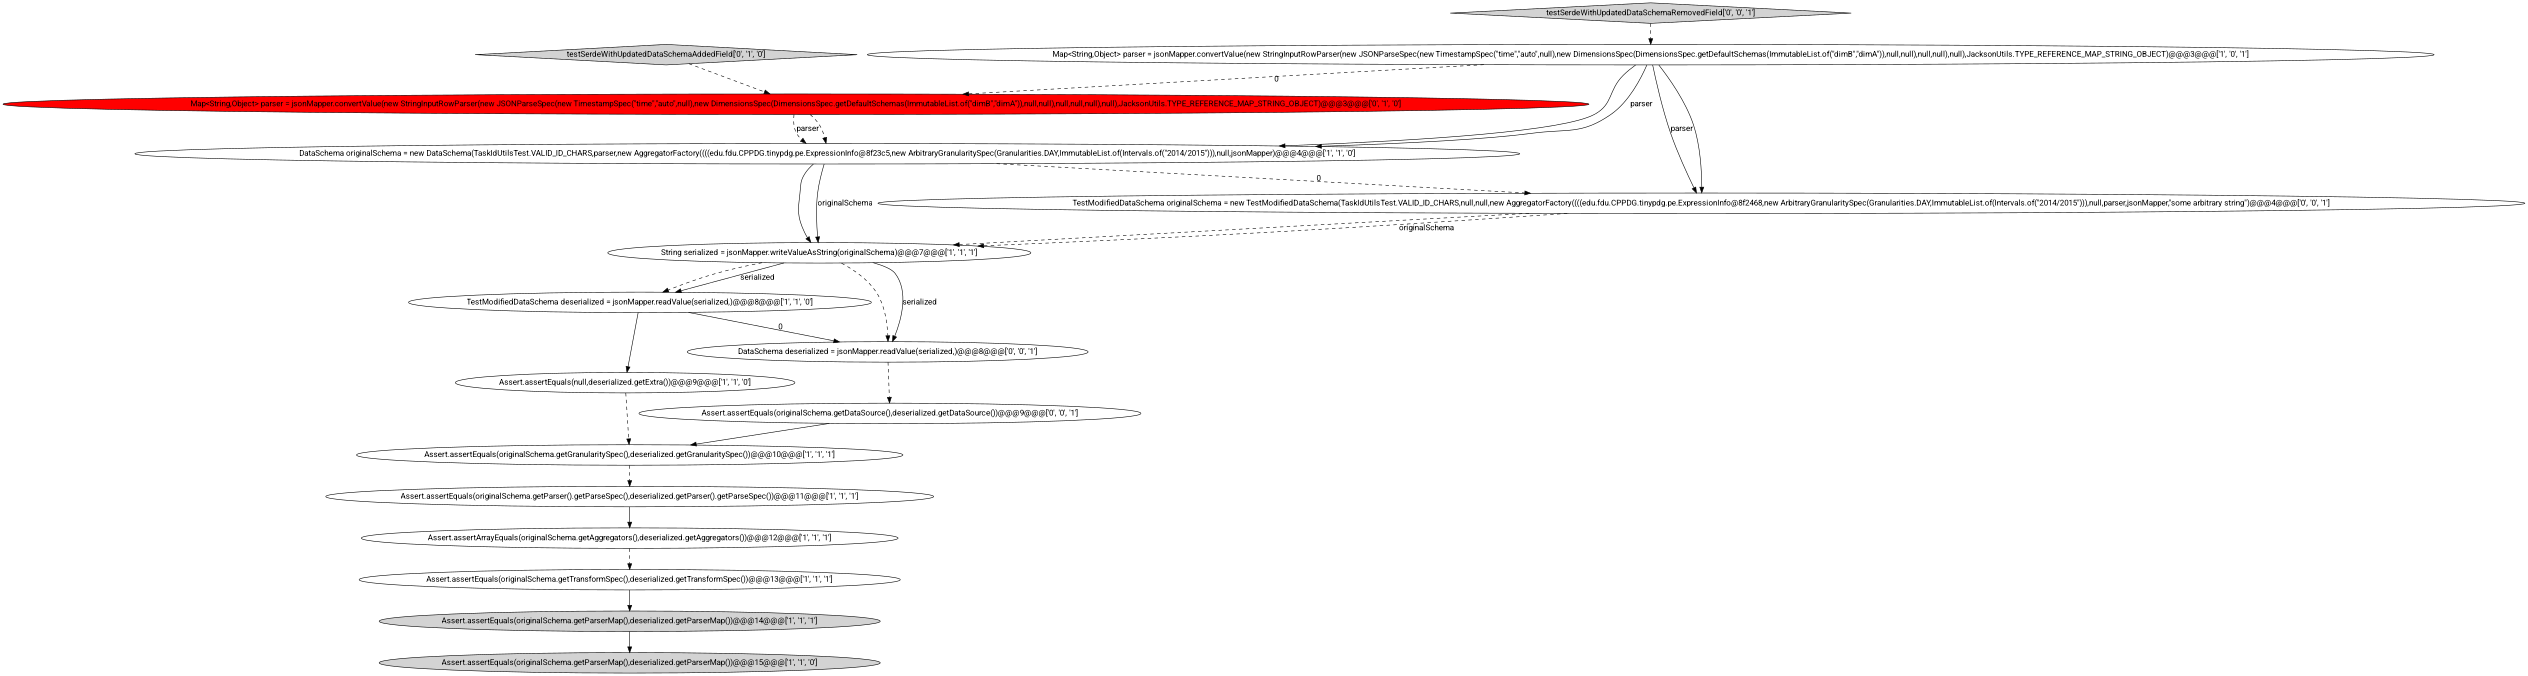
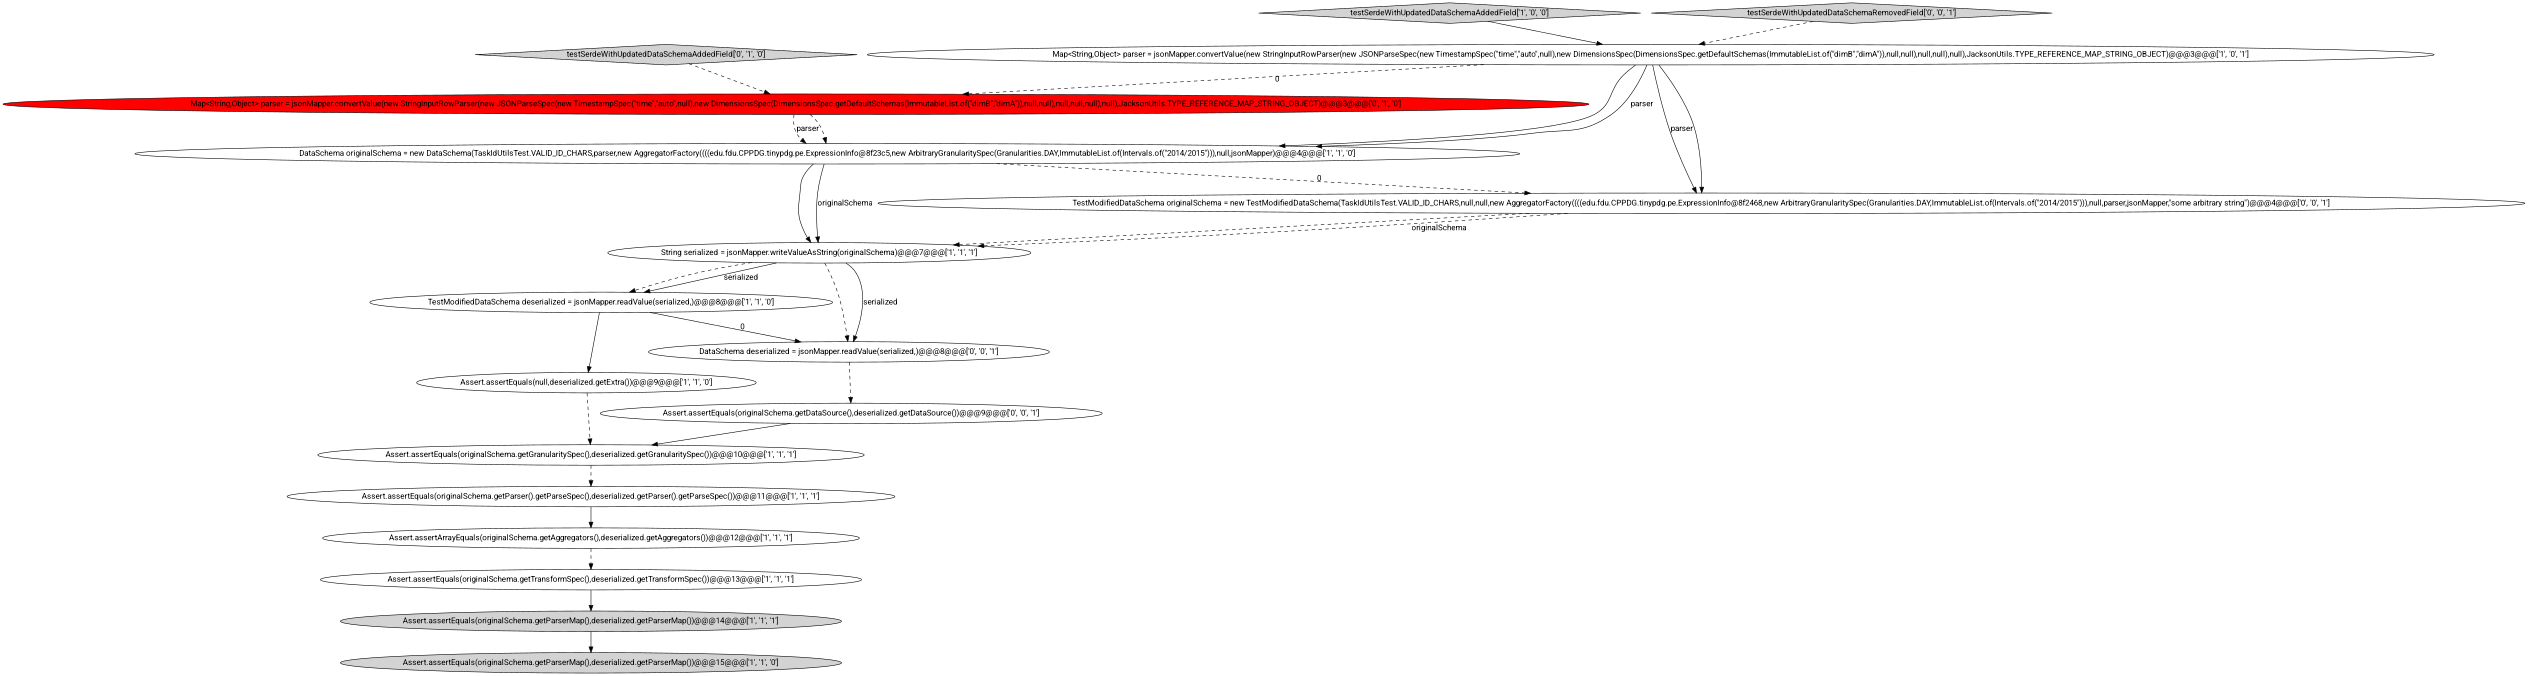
node "testSerdeWithUpdatedDataSchemaAddedField['1', '0', '0']": added
